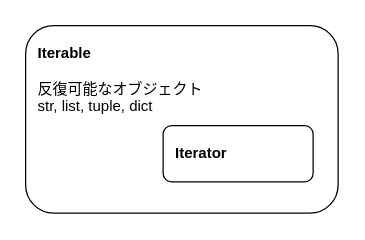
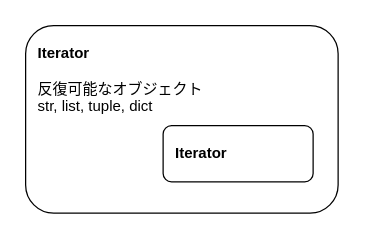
node "Iterable 反復可能なオブジェクト str, list, tuple, dict": label "Iterable 反復可能なオブジェクト str, list, tuple, dict" -> "Iterator 反復可能なオブジェクト str, list, tuple, dict"
